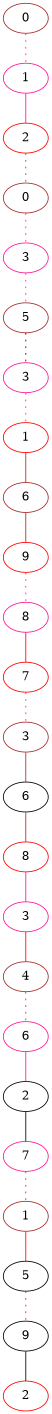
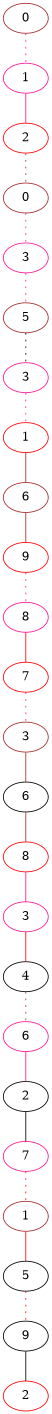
node "4": color brown -> black
